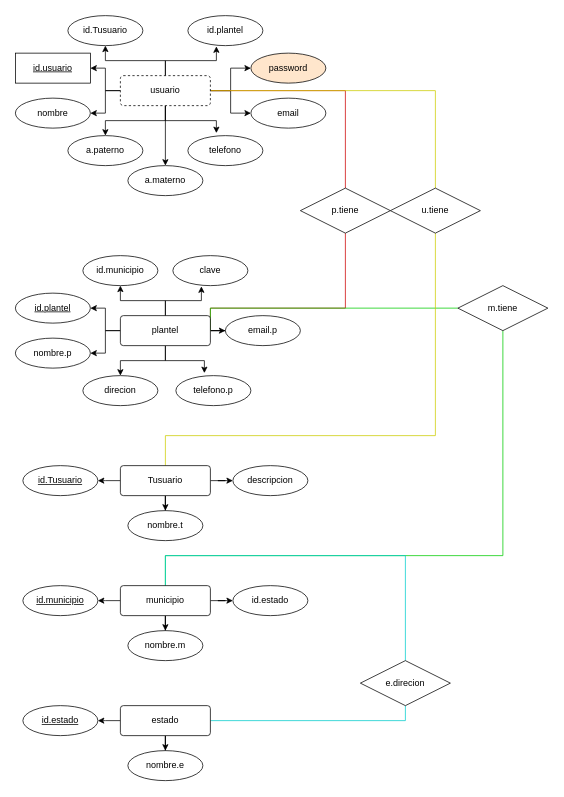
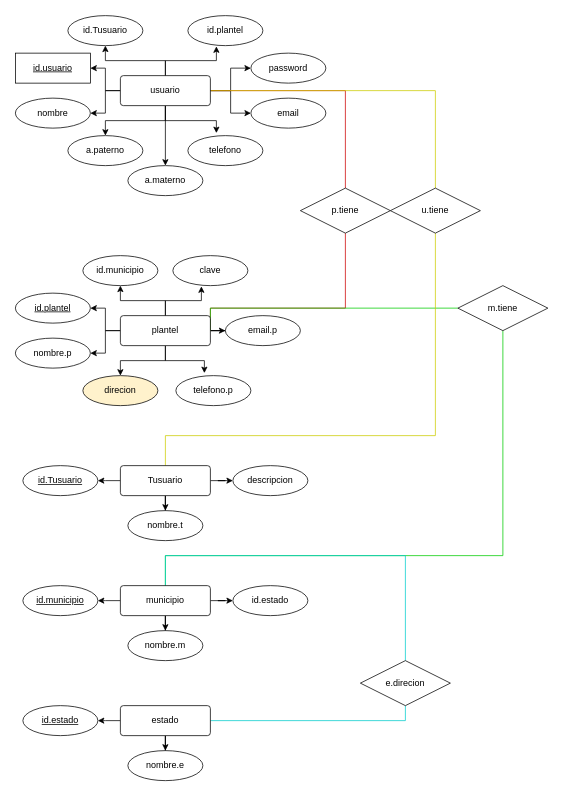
node "password": fillcolor #ffe6cc -> #ffffff
node "usuario": style dashed -> solid
node "direcion": fillcolor #ffffff -> #fff2cc
